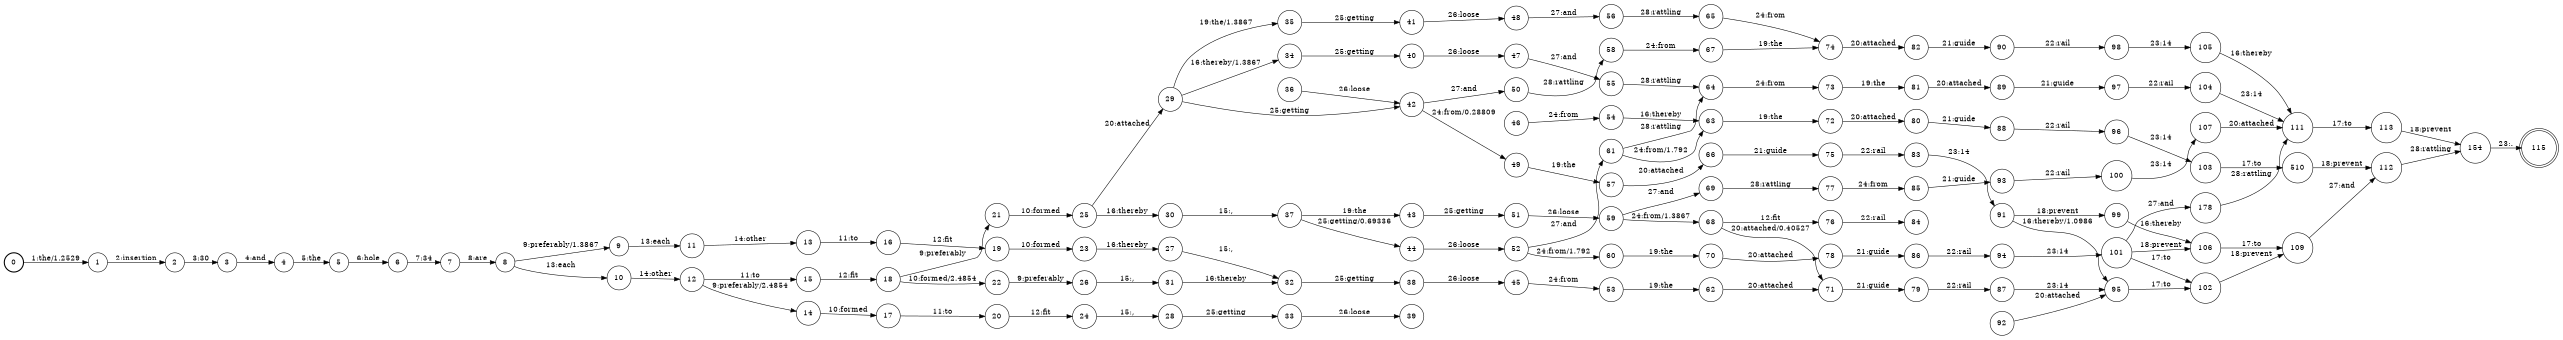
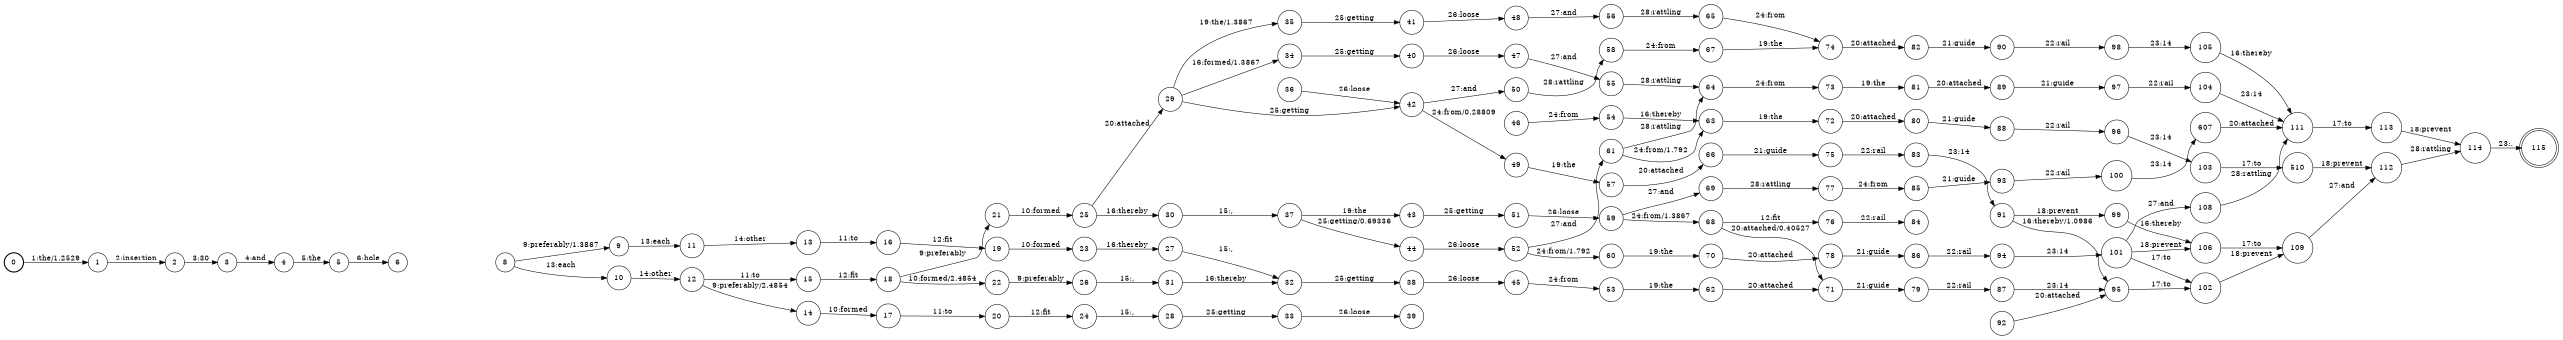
edge "29" -> "34": label "16:thereby/1.3867" -> "16:formed/1.3867"
node "107": label "107" -> "607"
node "154": label "154" -> "114"
node "178": label "178" -> "108"
node "7": removed
